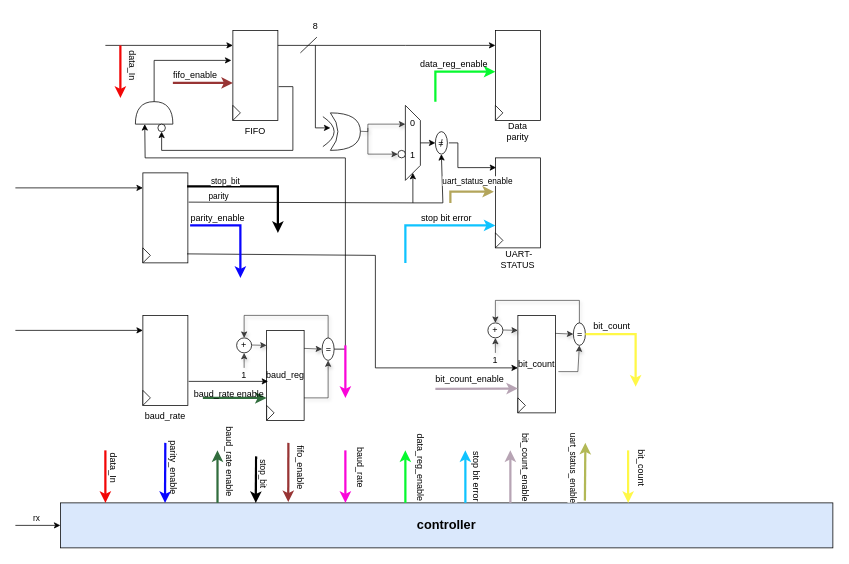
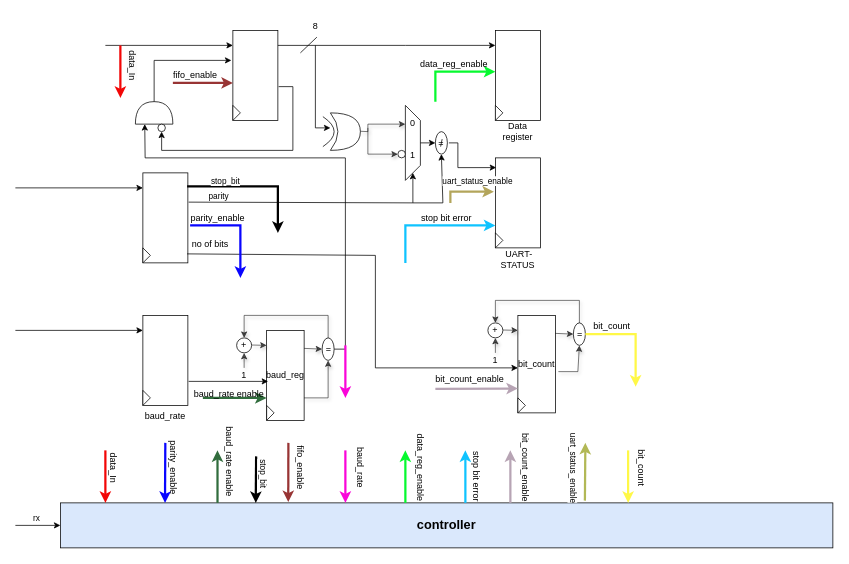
node "FIFO": removed
node "Data parity": label "Data parity" -> "Data register"
node "no of bits": added
